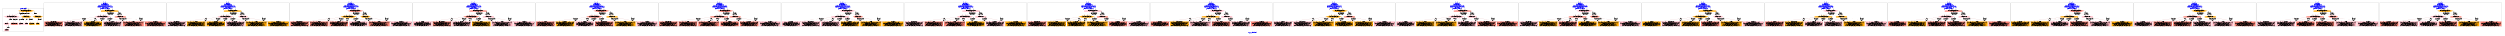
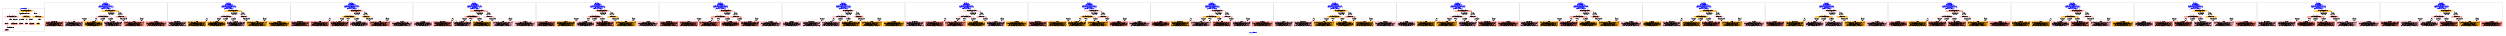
node "WebResource2": shape hexagon -> house
edge "WebResource2" -> "VIDEO": label "classLink" -> "creator"
node "IMAGESRC": fillcolor orange -> salmon
edge "Person1" -> "AUTHOR": label "creator" -> "nameOfThePerson"
